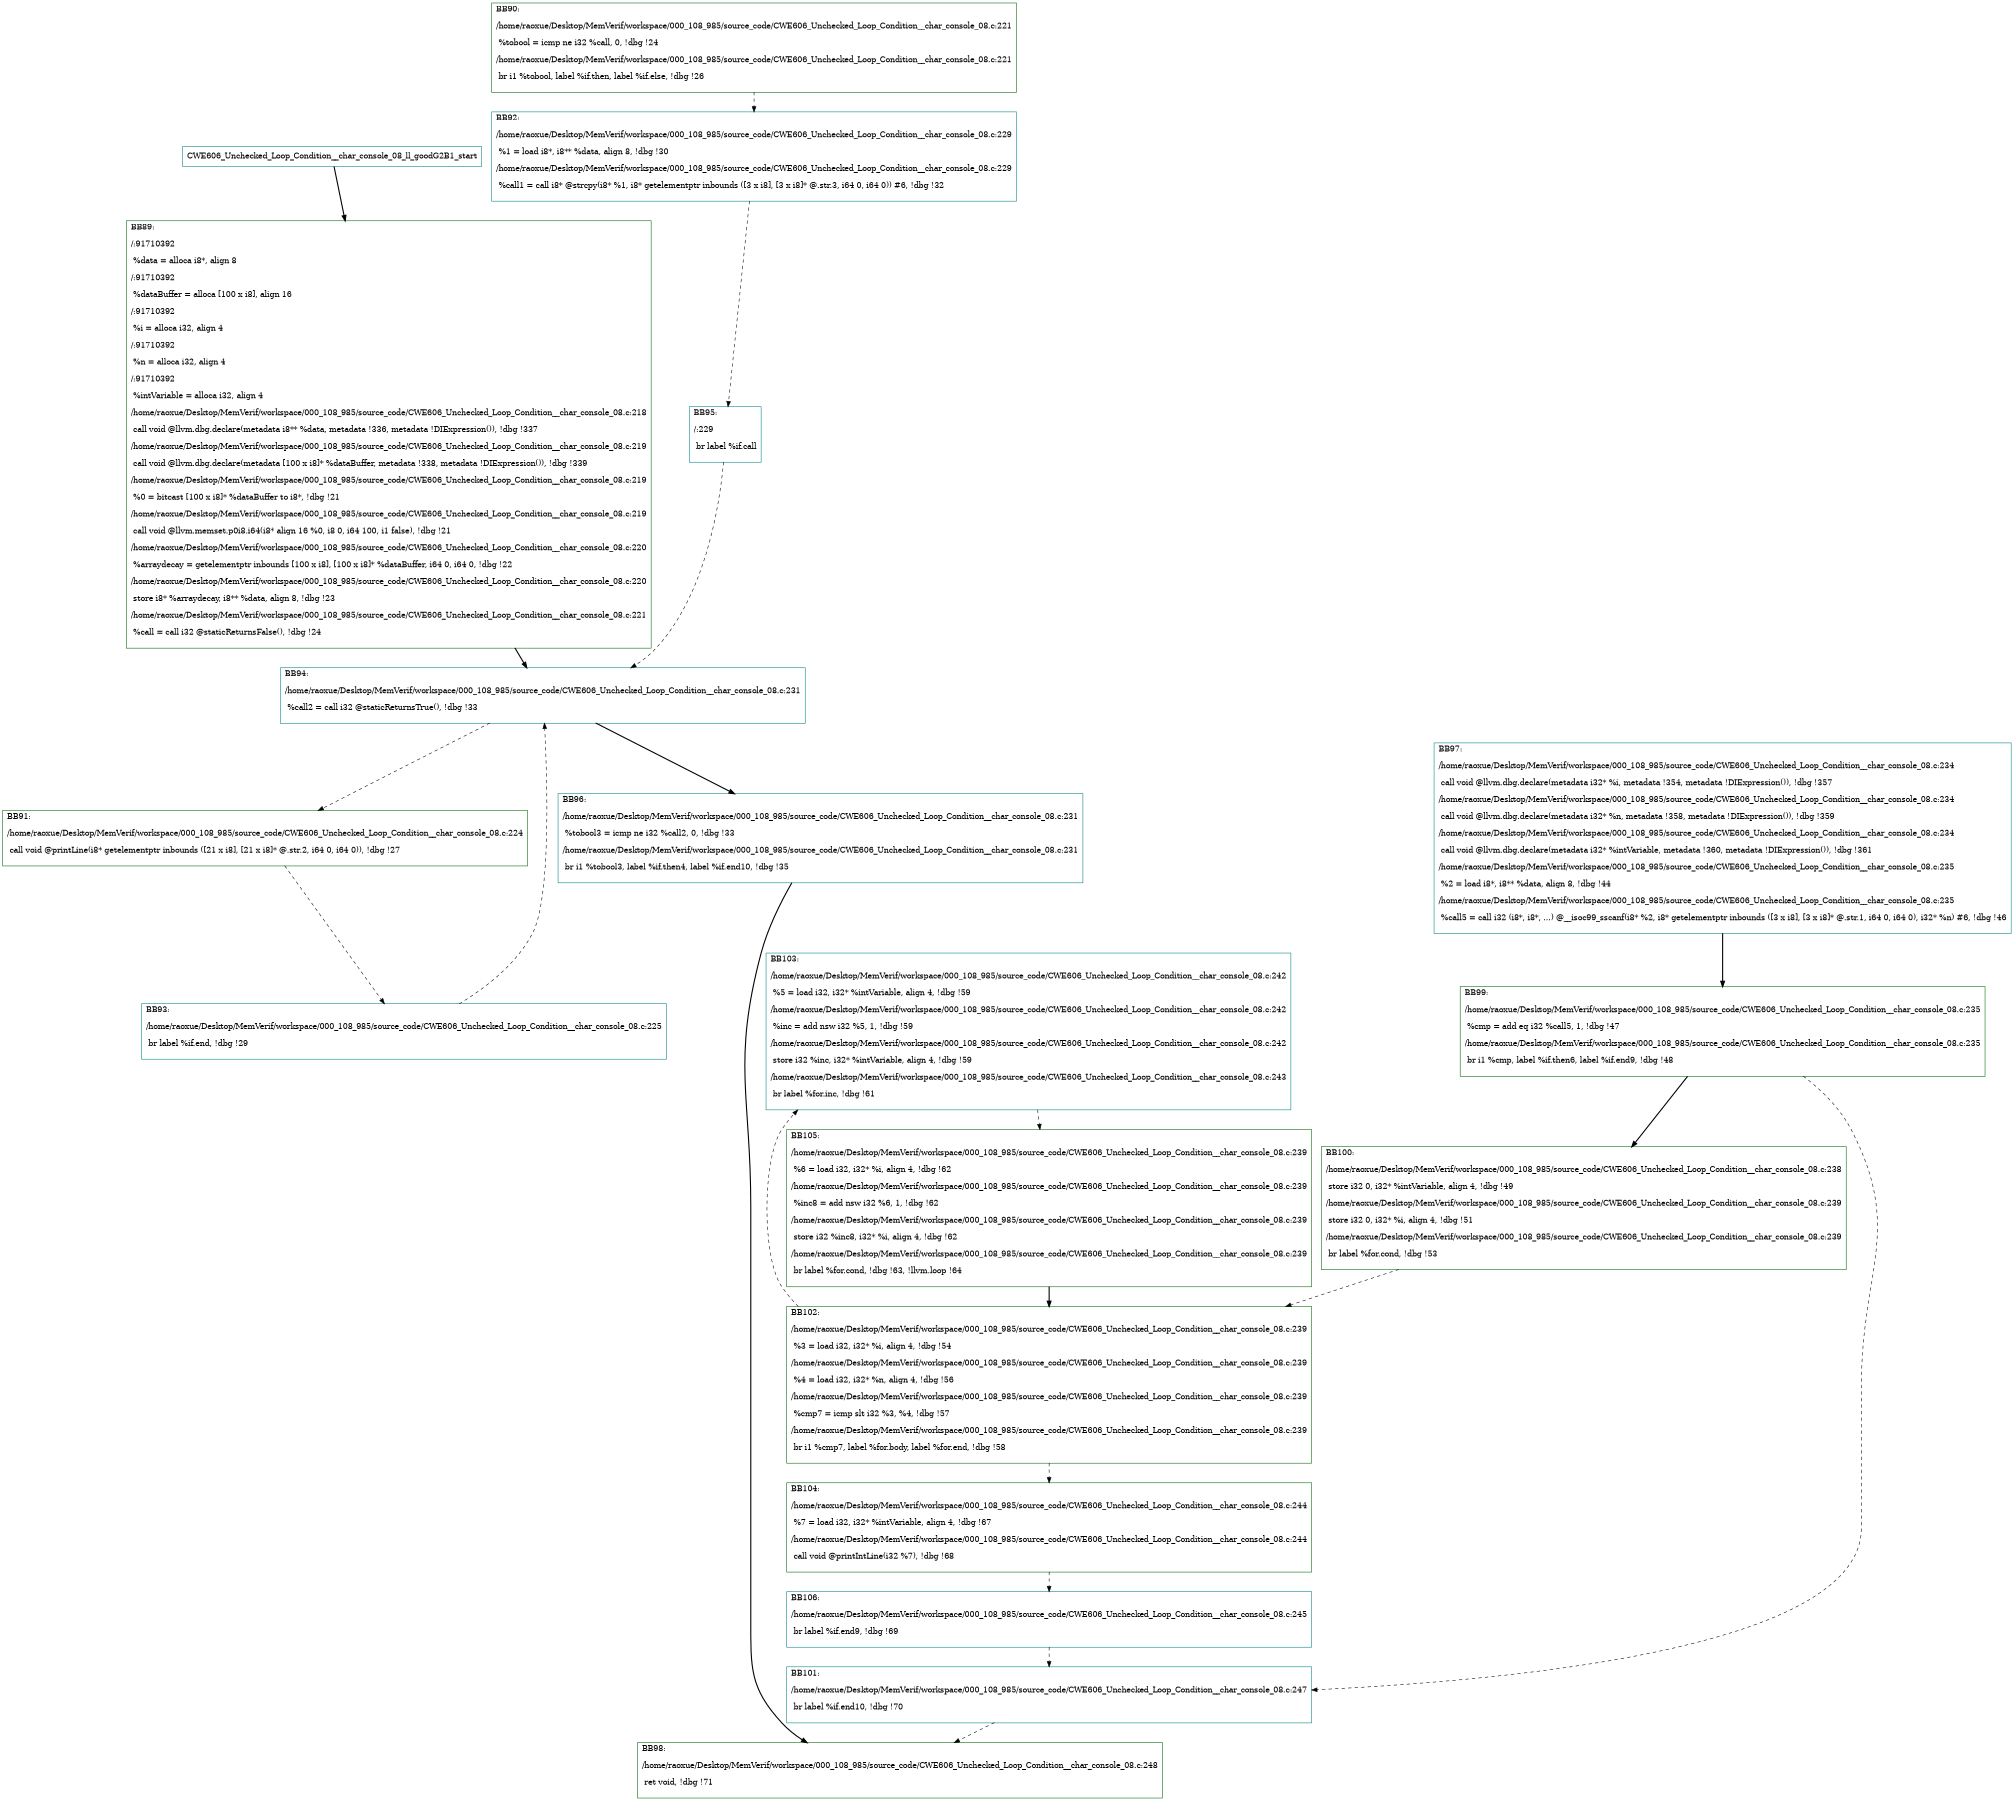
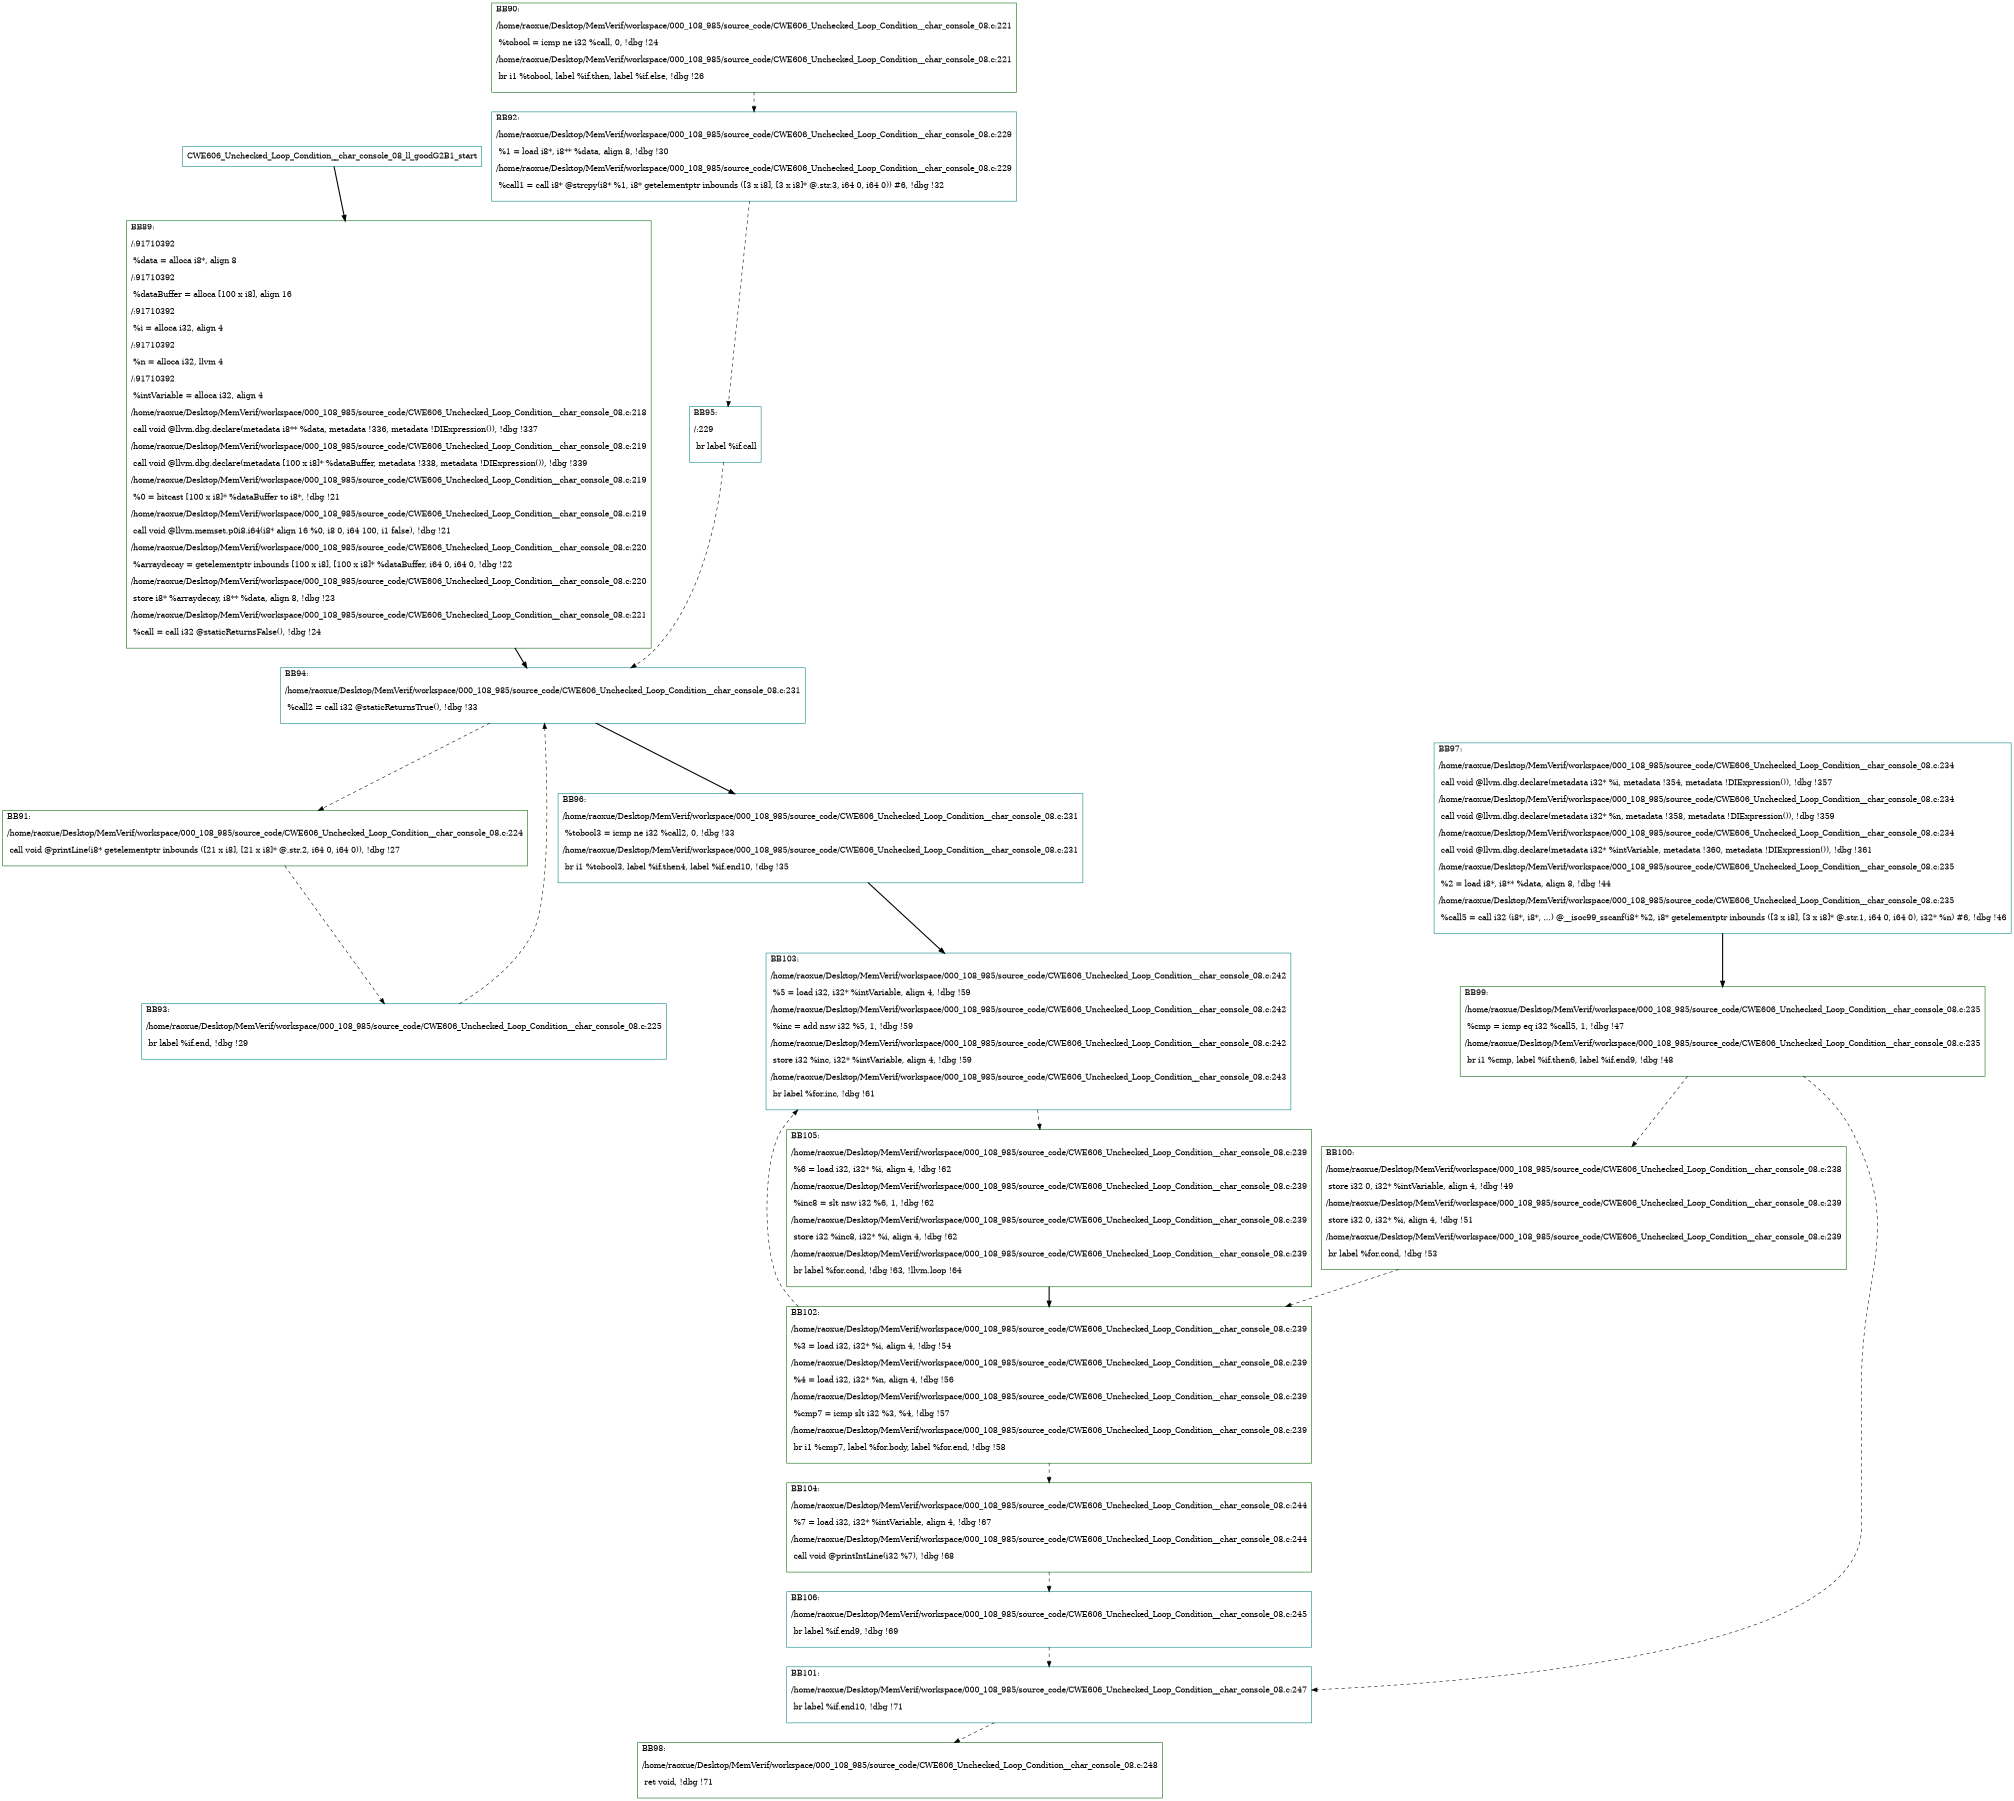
node "BB89:": text "%n = alloca i32, align 4" -> "%n = alloca i32, llvm 4"
node "BB99:": text "%cmp = add eq i32 %call5, 1, !dbg !47" -> "%cmp = icmp eq i32 %call5, 1, !dbg !47"
edge "BB99:" -> "BB100:": style bold -> dashed
node "BB105:": text "%inc8 = add nsw i32 %6, 1, !dbg !62" -> "%inc8 = slt nsw i32 %6, 1, !dbg !62"
edge "BB96:" -> "BB98:": now "BB96:" -> "BB103:"
node "BB101:": text "br label %if.end10, !dbg !70" -> "br label %if.end10, !dbg !71"
